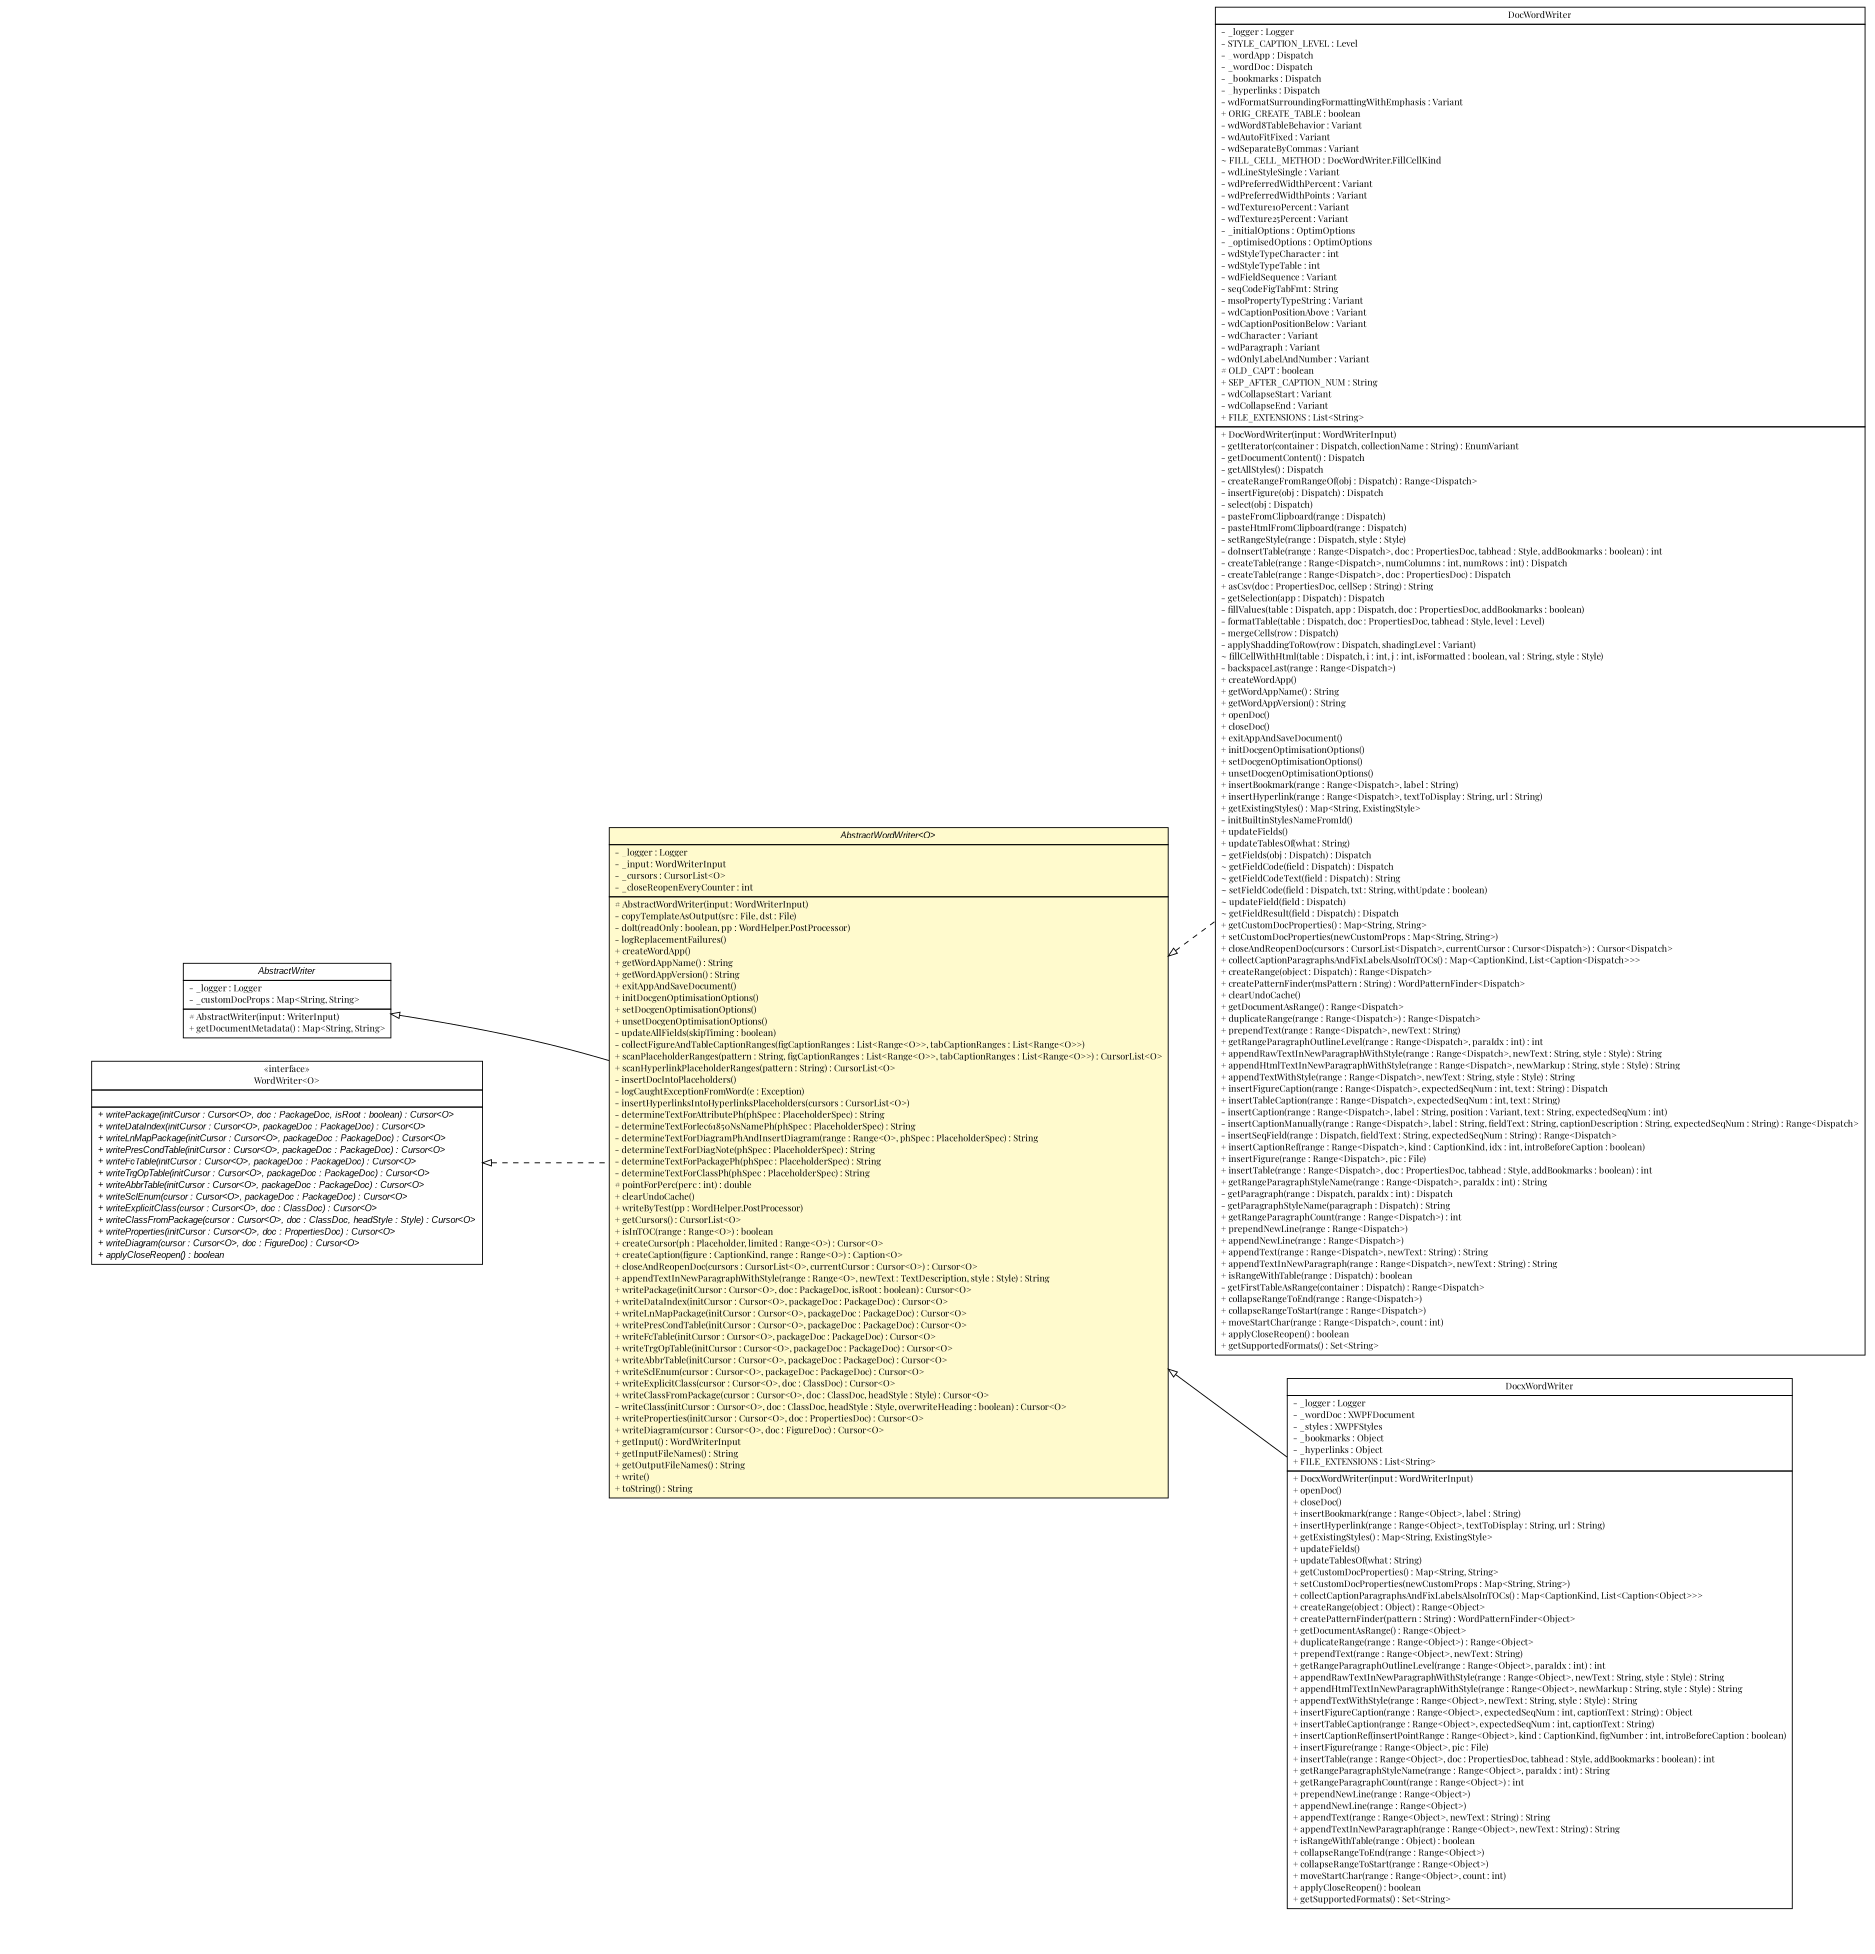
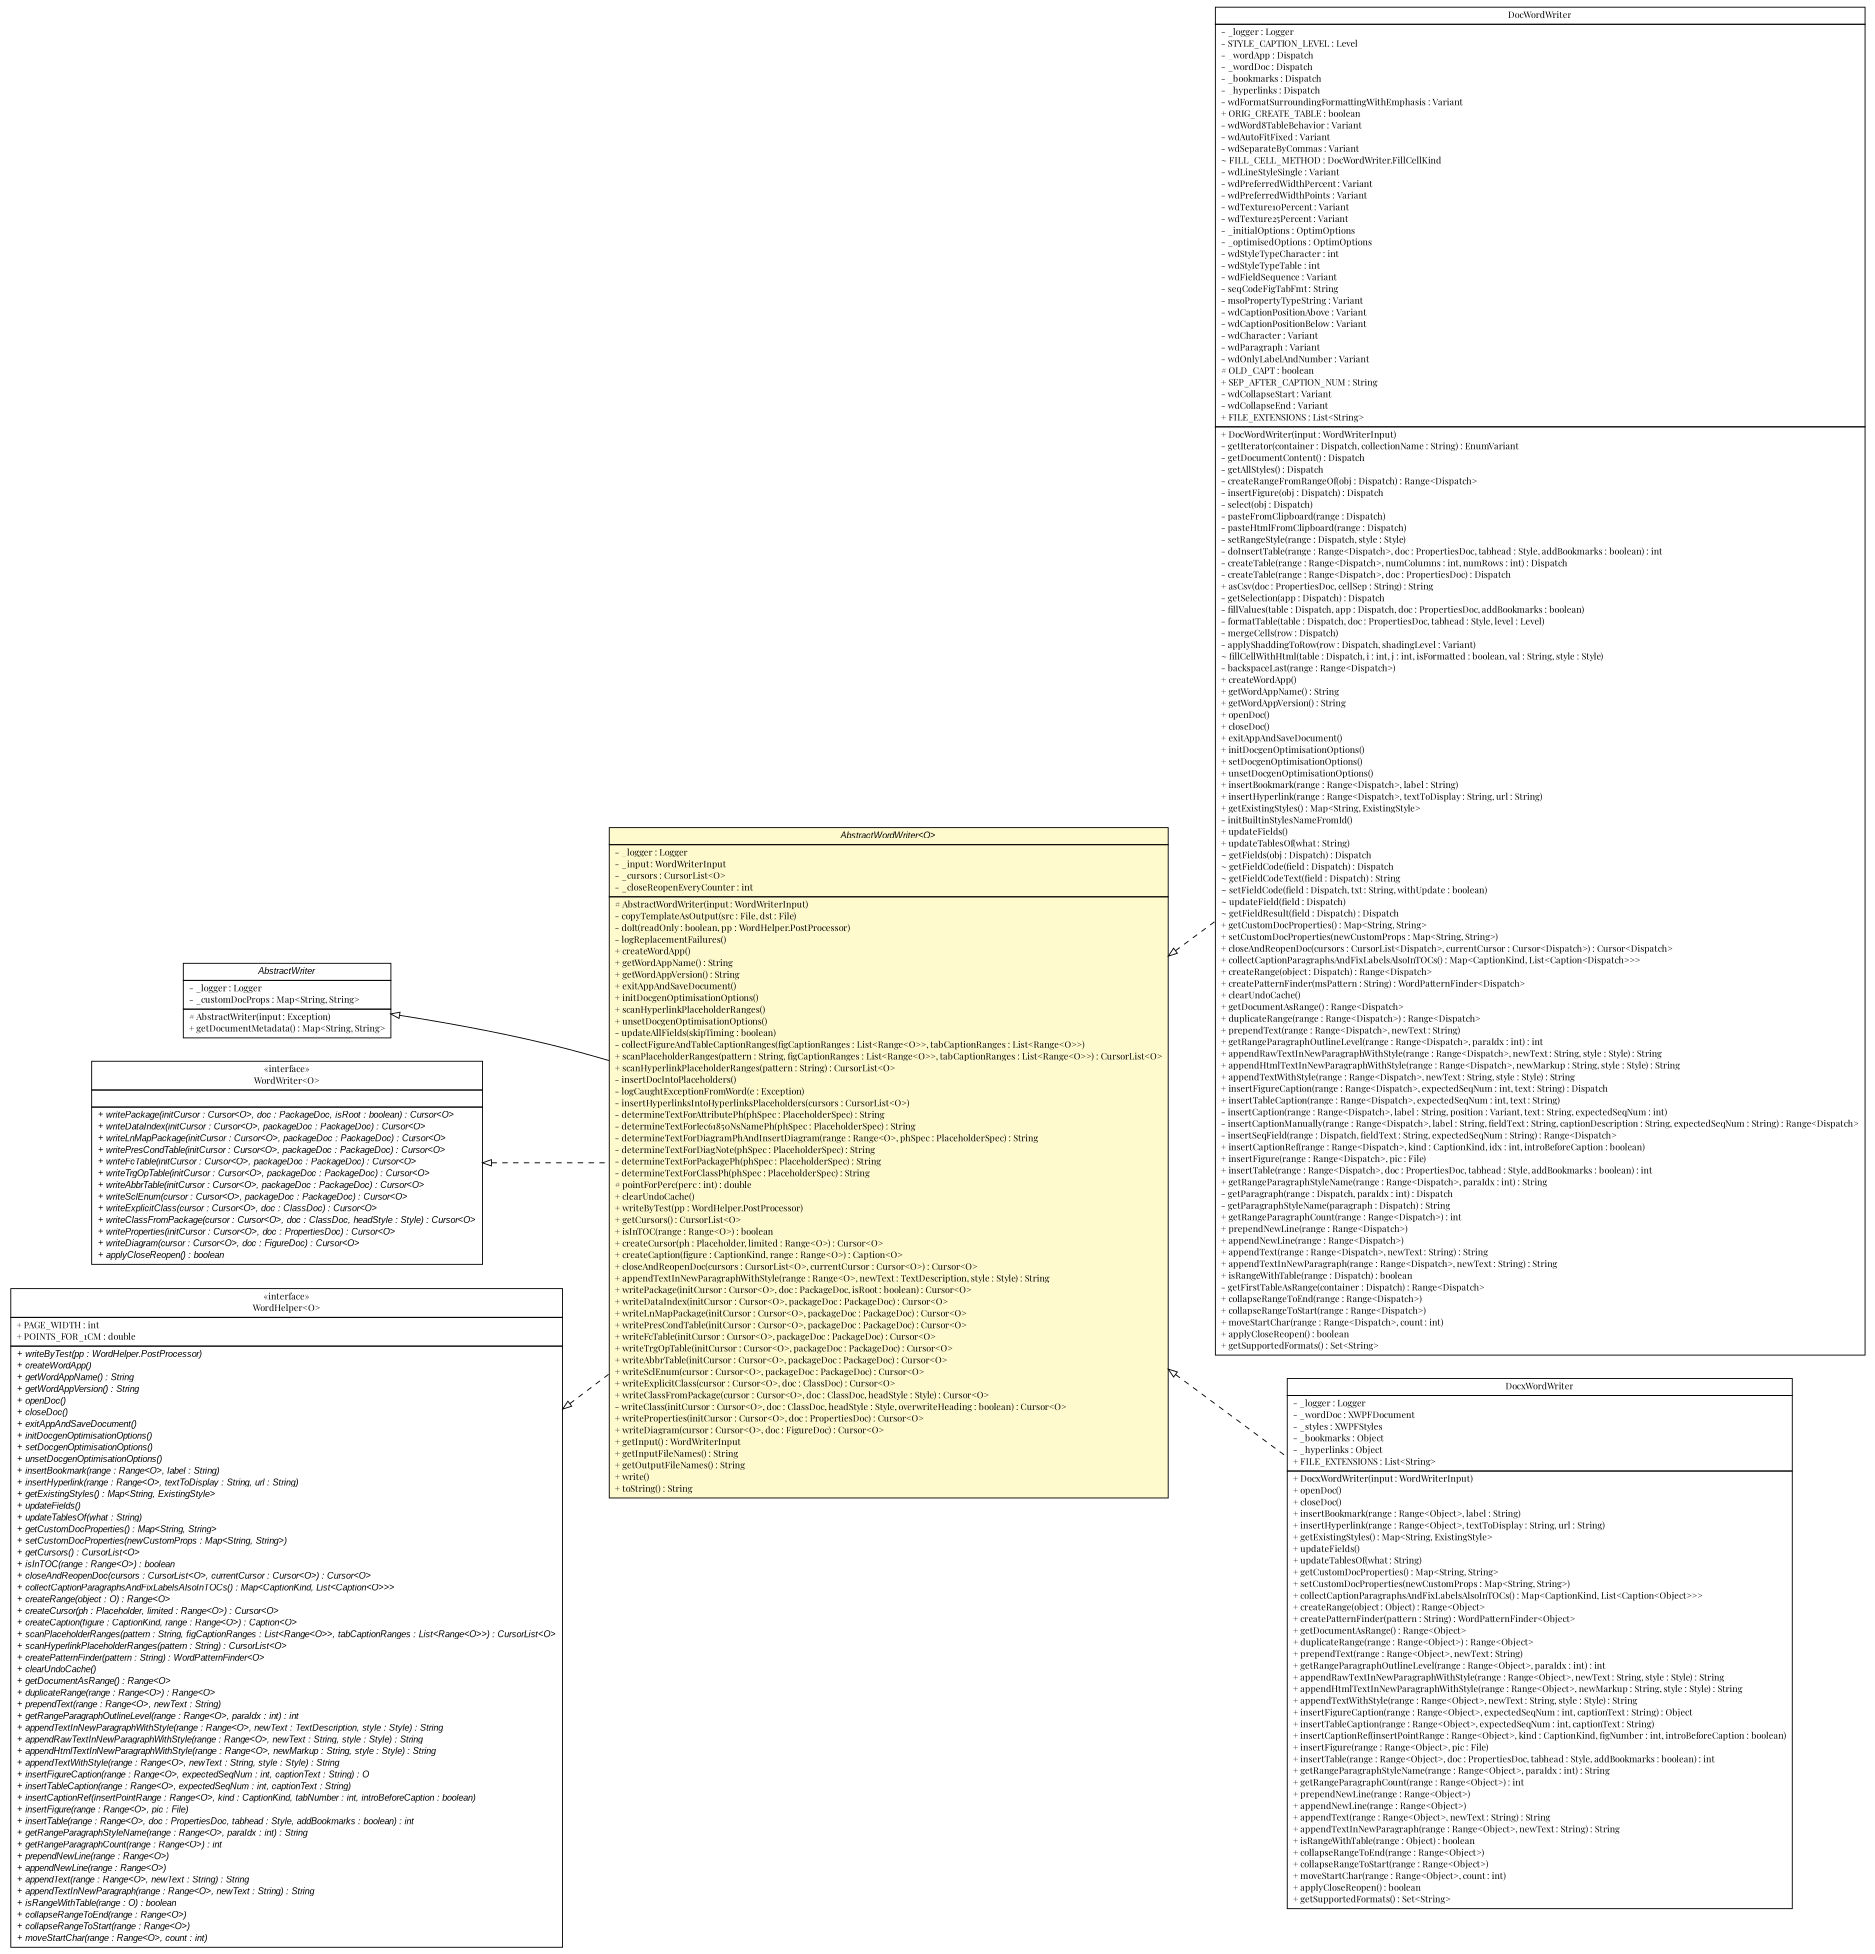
node "AbstractWordWriter<O>": text "+ setDocgenOptimisationOptions()" -> "+ scanHyperlinkPlaceholderRanges()"
node "AbstractWriter": text "# AbstractWriter(input : WriterInput)" -> "# AbstractWriter(input : Exception)"
edge "DocxWordWriter" -> "AbstractWordWriter<O>": style solid -> dashed
node "WordHelper<O>": added
